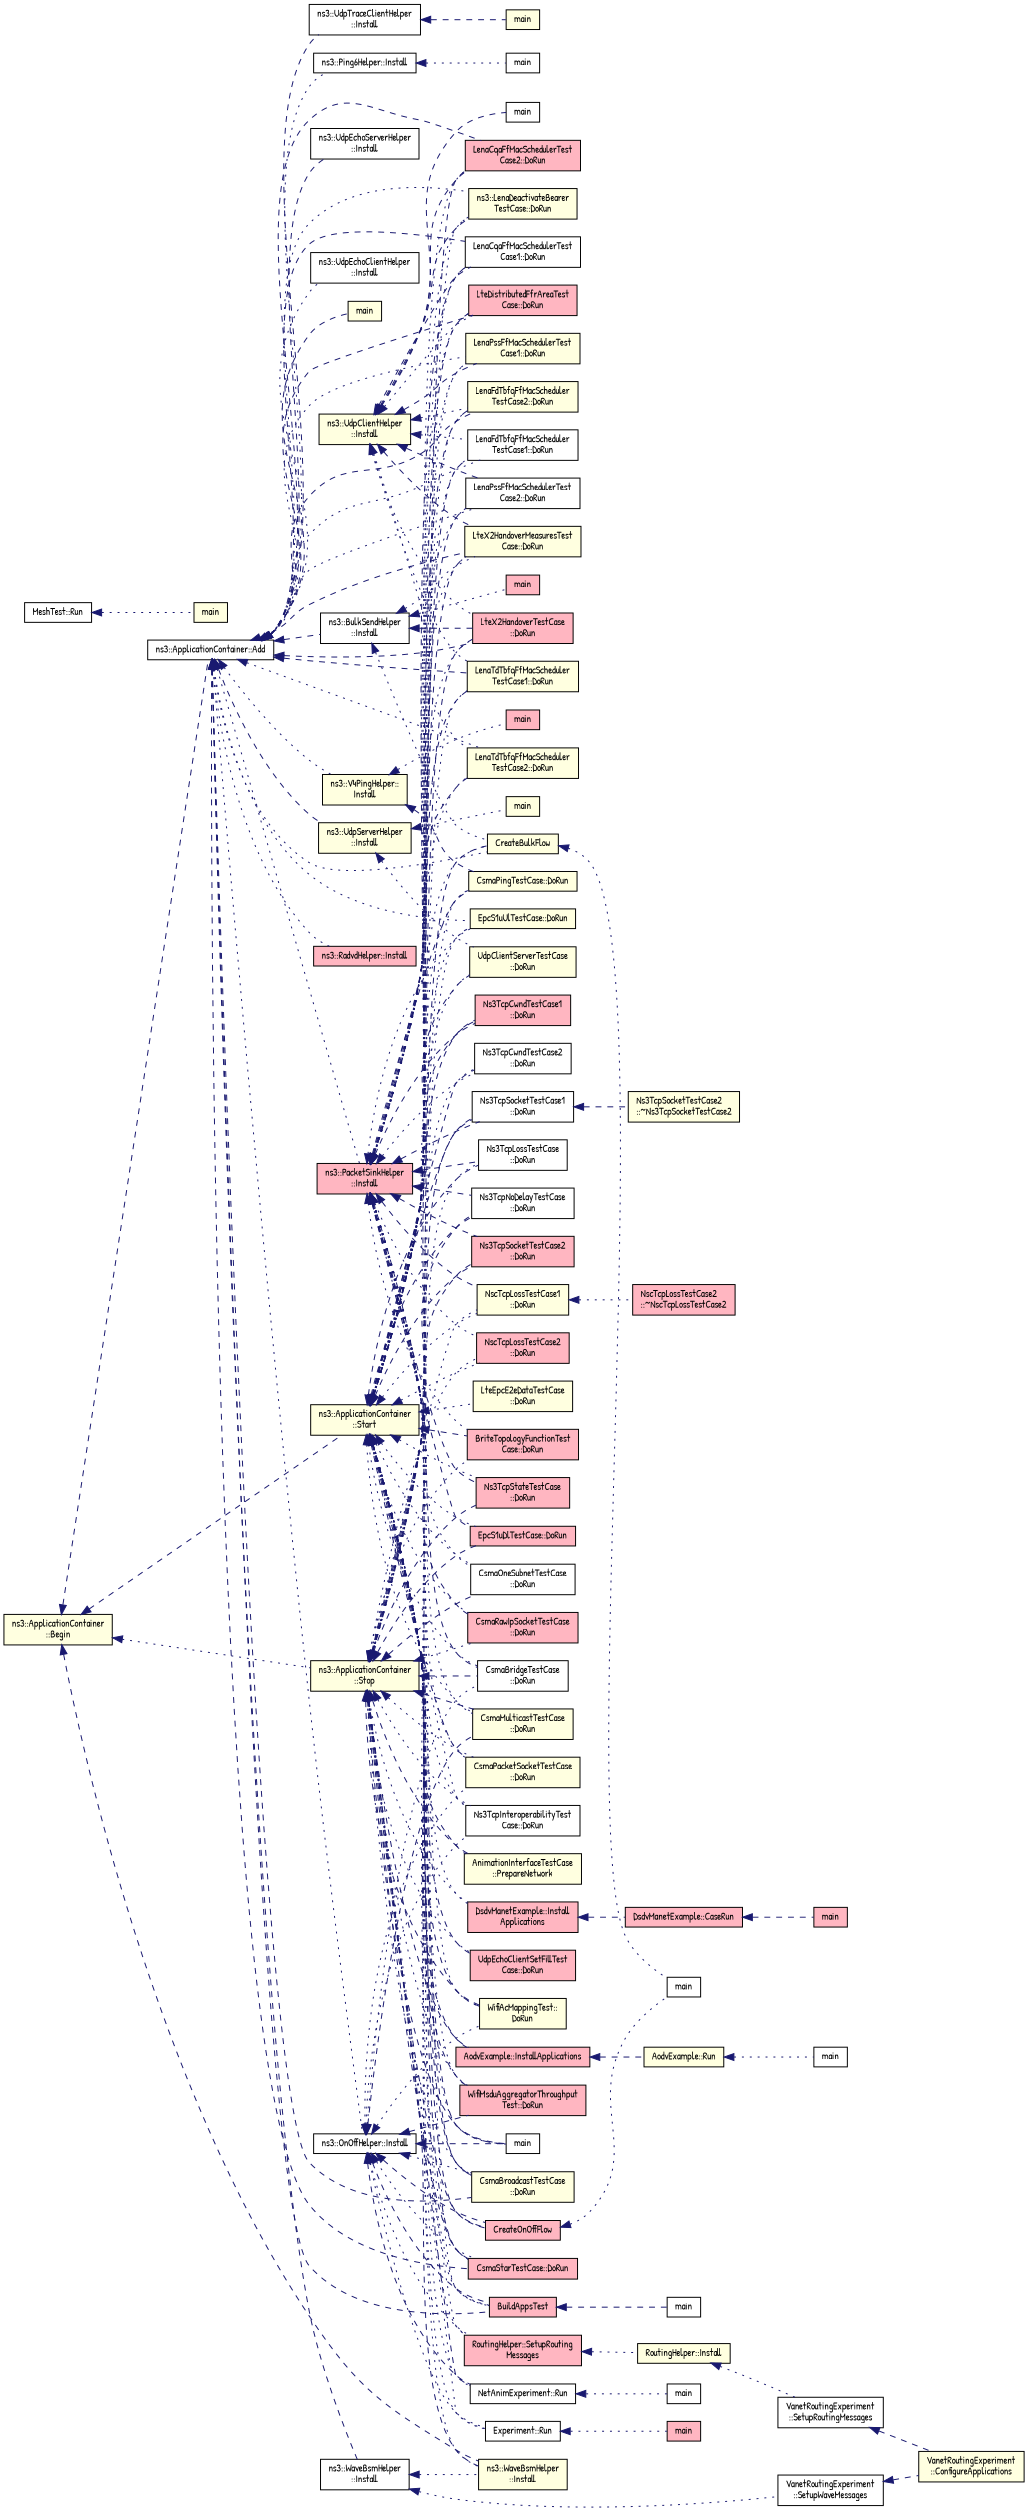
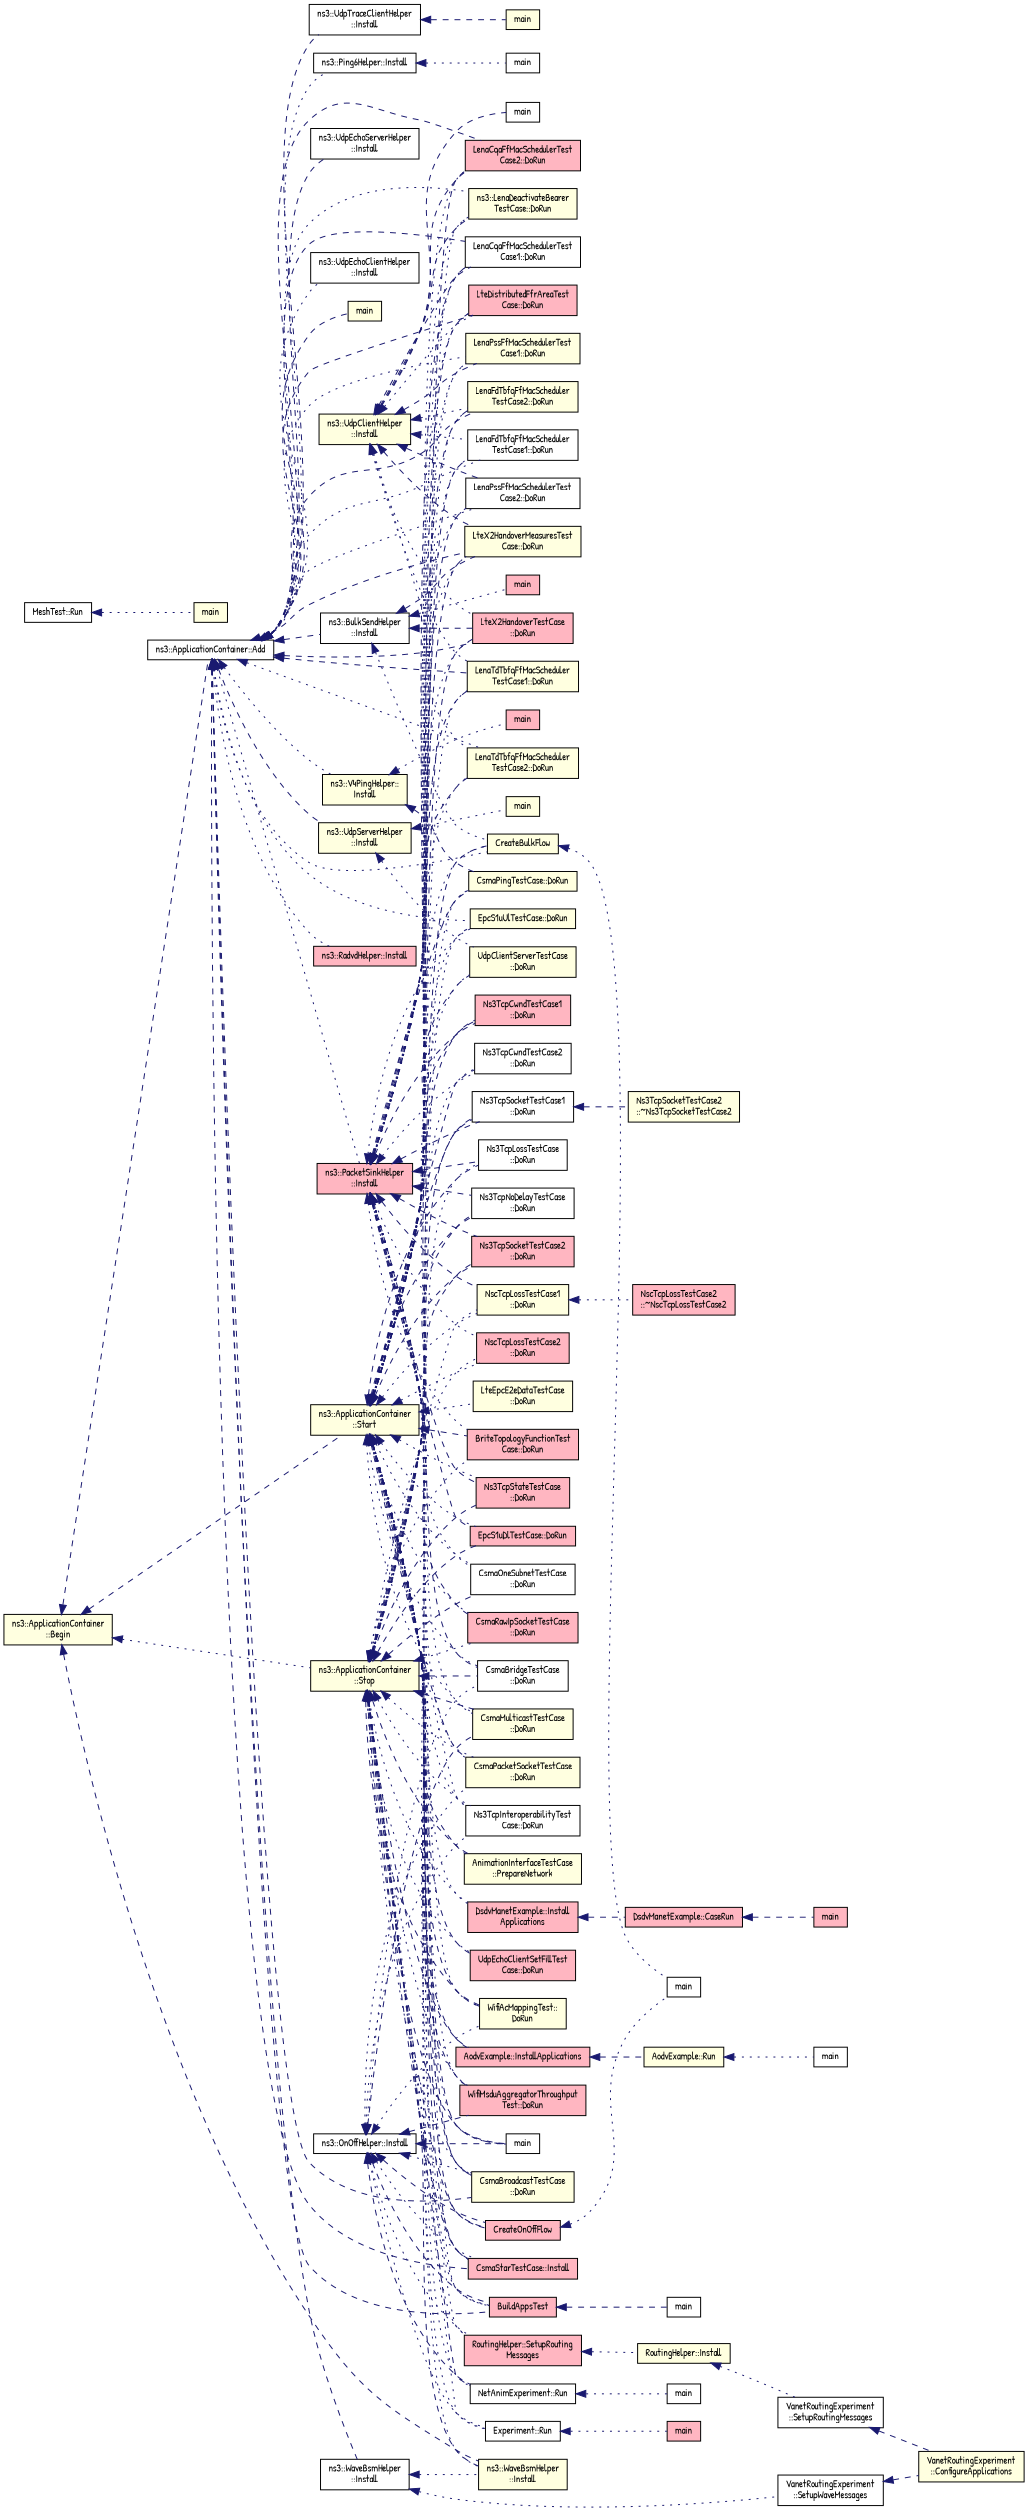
edge "LteX2HandoverMeasuresTest Case::DoRun" -> "ns3::BulkSendHelper ::Install": style dotted -> dashed
edge "ns3::OnOffHelper::Install" -> "ns3::ApplicationContainer::Add": removed
node "CsmaStarTestCase::DoRun": label "CsmaStarTestCase::DoRun" -> "CsmaStarTestCase::Install"
